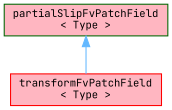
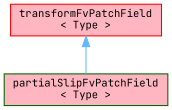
edge "transformFvPatchField < Type >" -> "partialSlipFvPatchField < Type >": reversed
